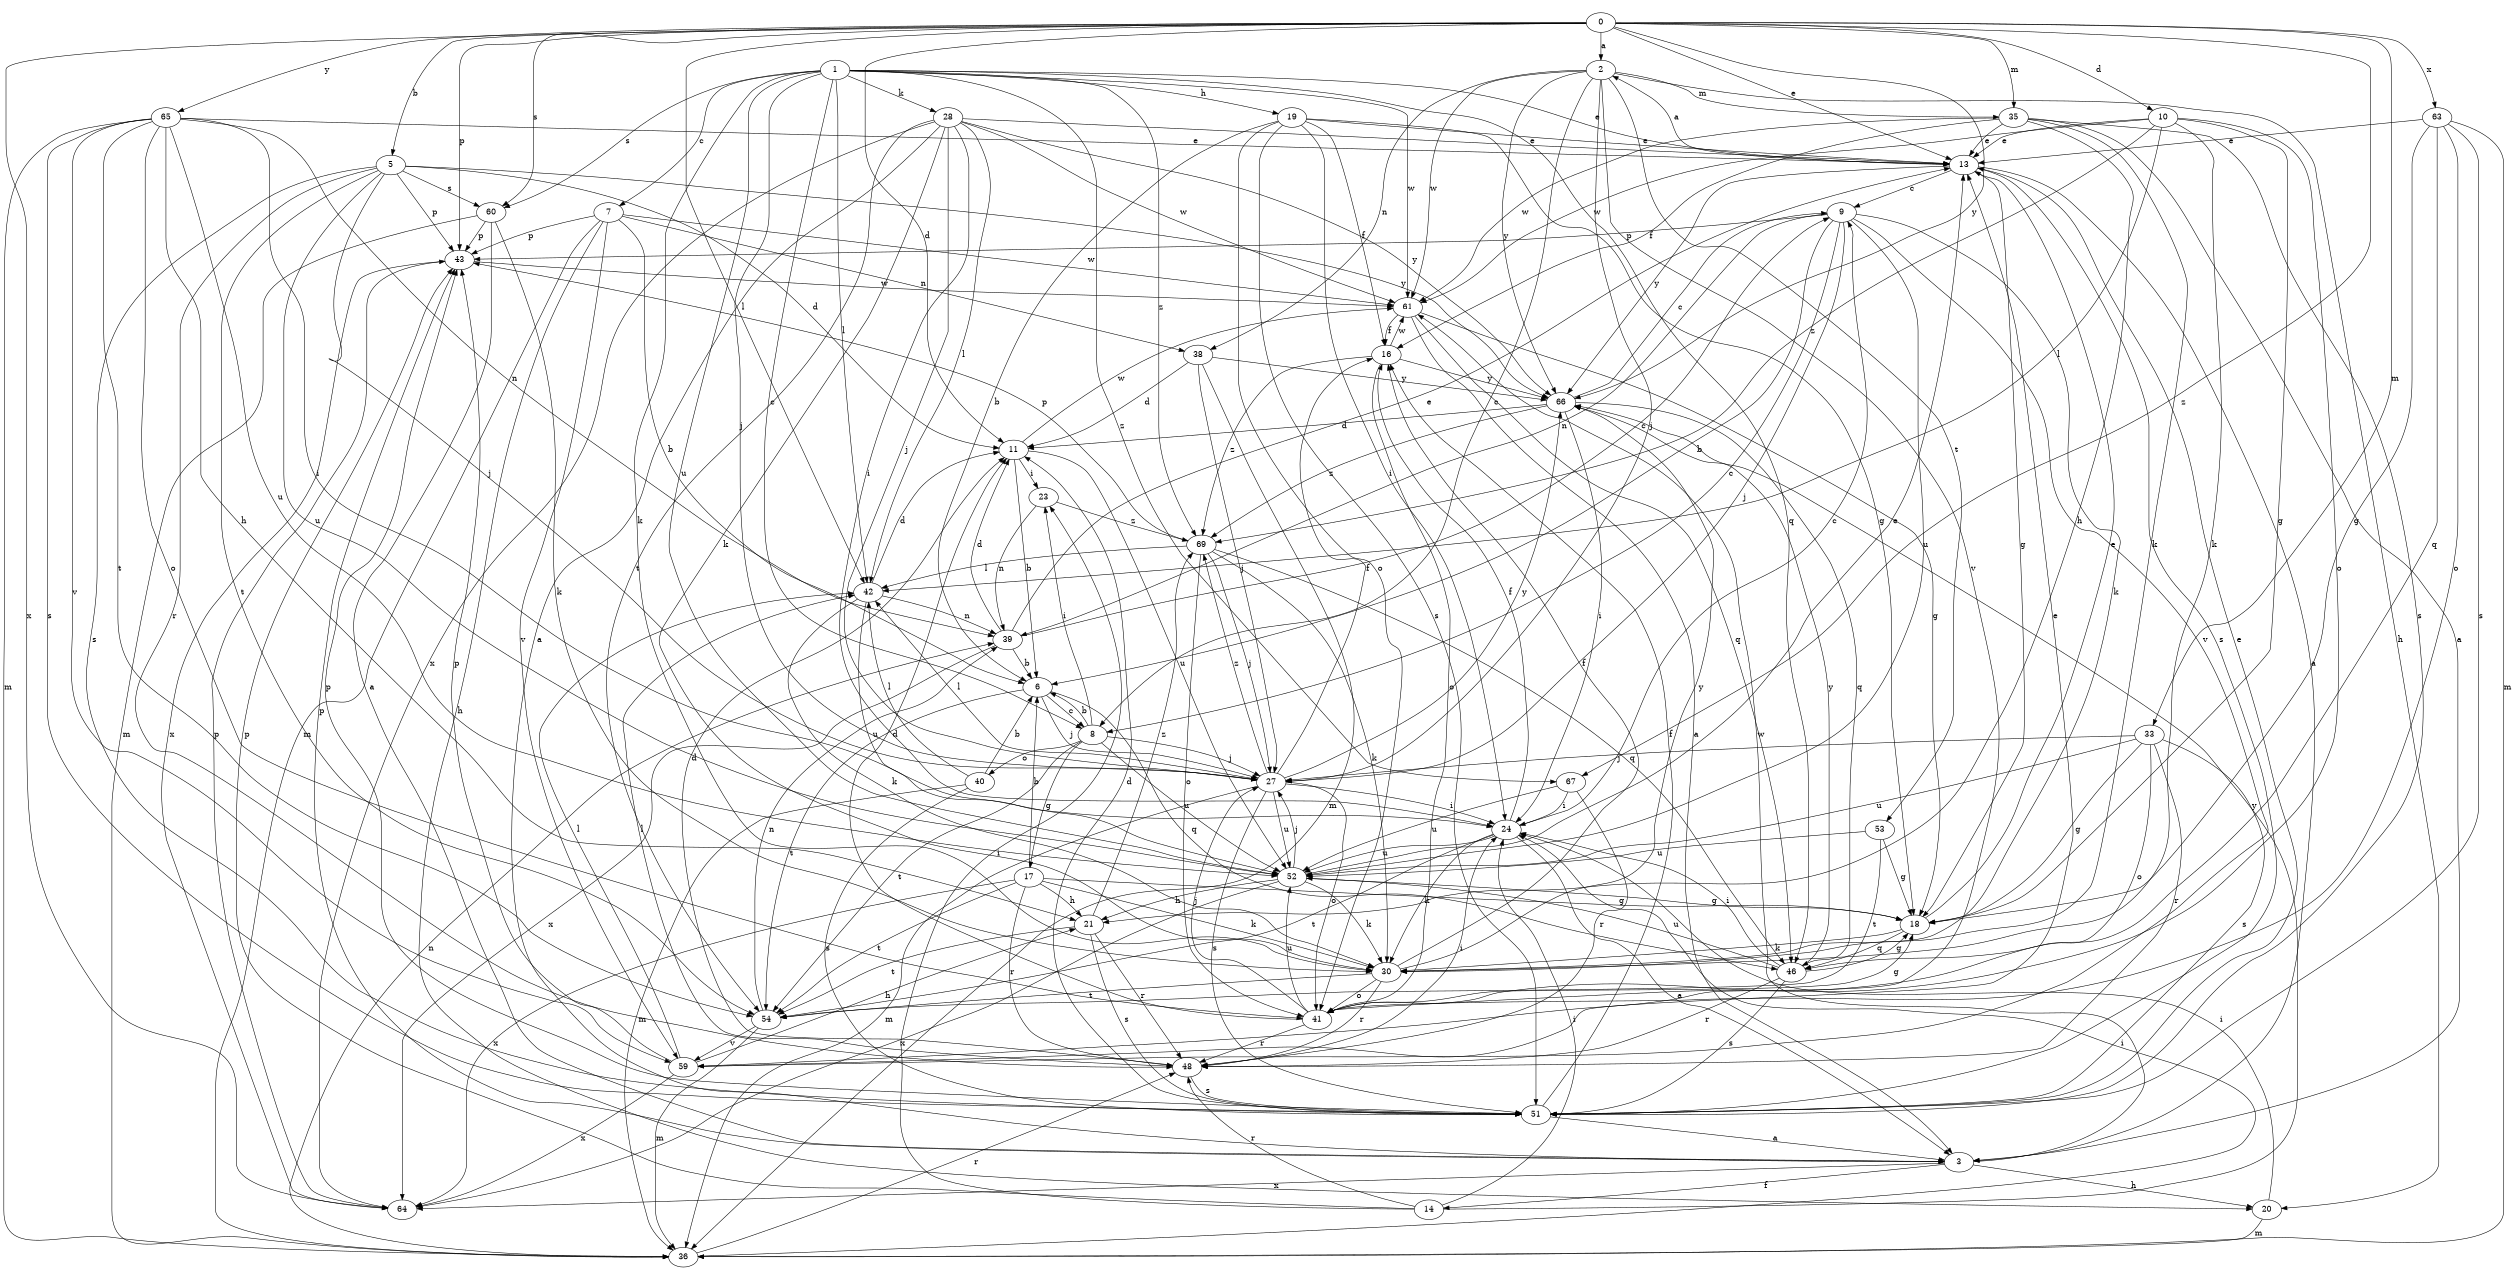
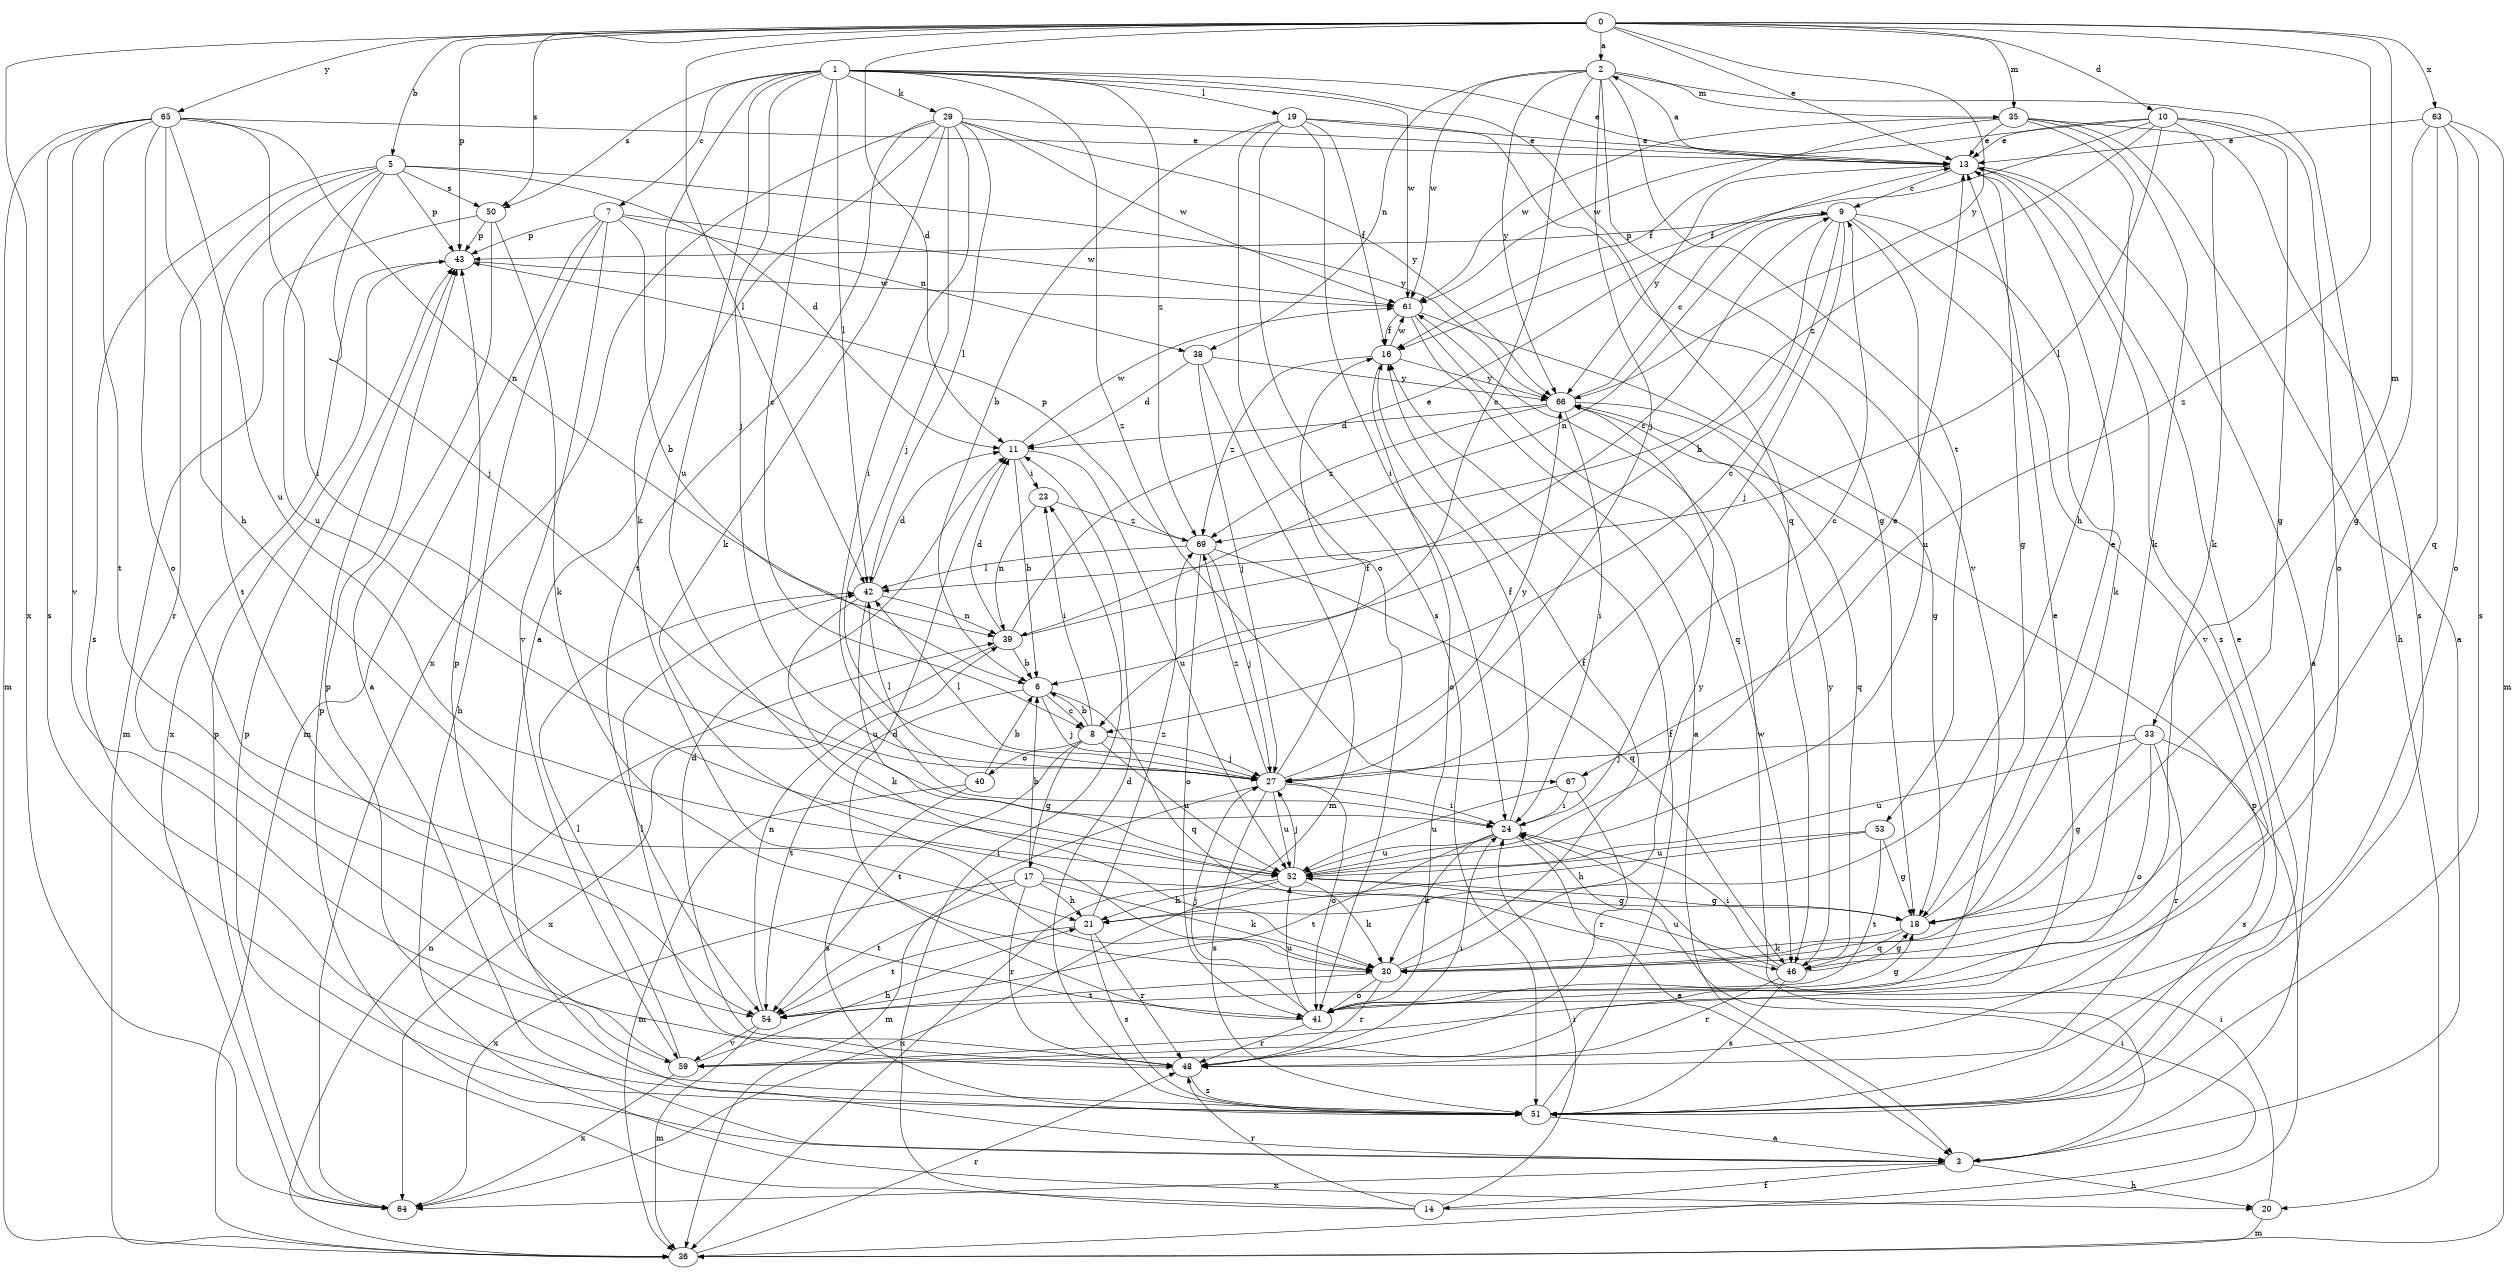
edge "1" -> "19": label "h" -> "l"
node "28": label "28" -> "29"
edge "10" -> "16": added, label "f"
node "60": label "60" -> "50"
edge "69" -> "30": removed, label "k"
edge "14" -> "66": label "y" -> "p"
edge "53" -> "21": added, label "h"
